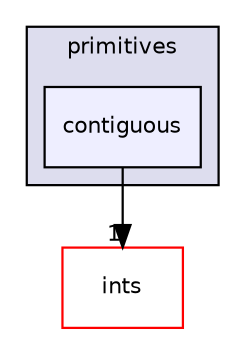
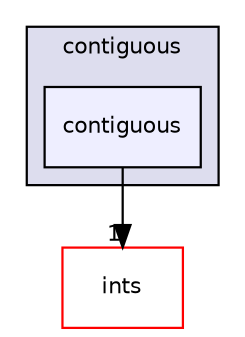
cluster "primitives": label "primitives" -> "contiguous"
